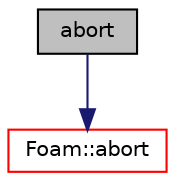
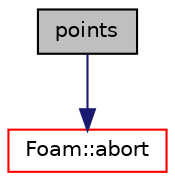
node "abort": label "abort" -> "points"
